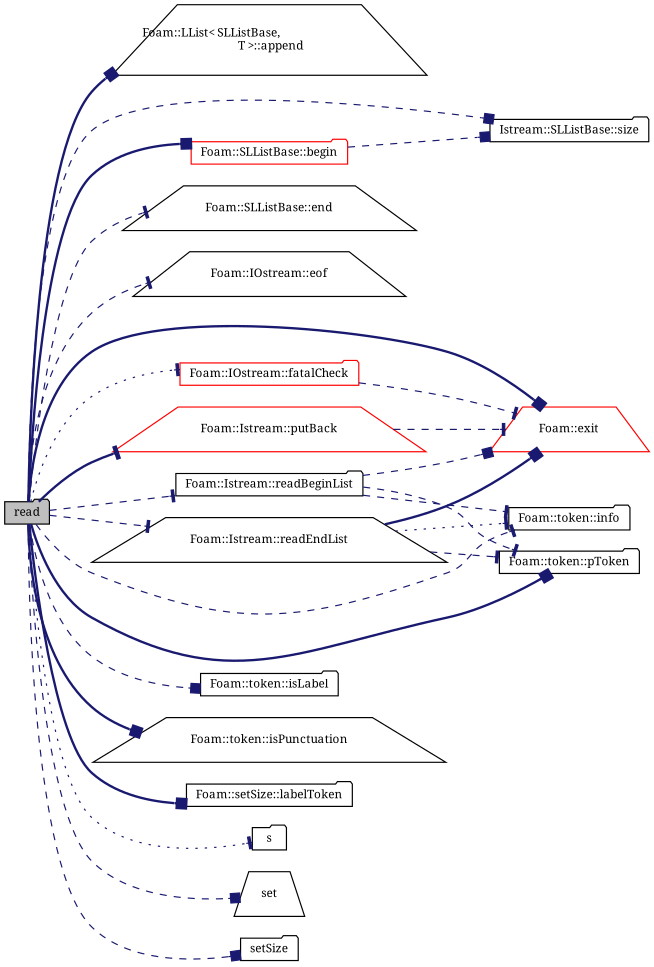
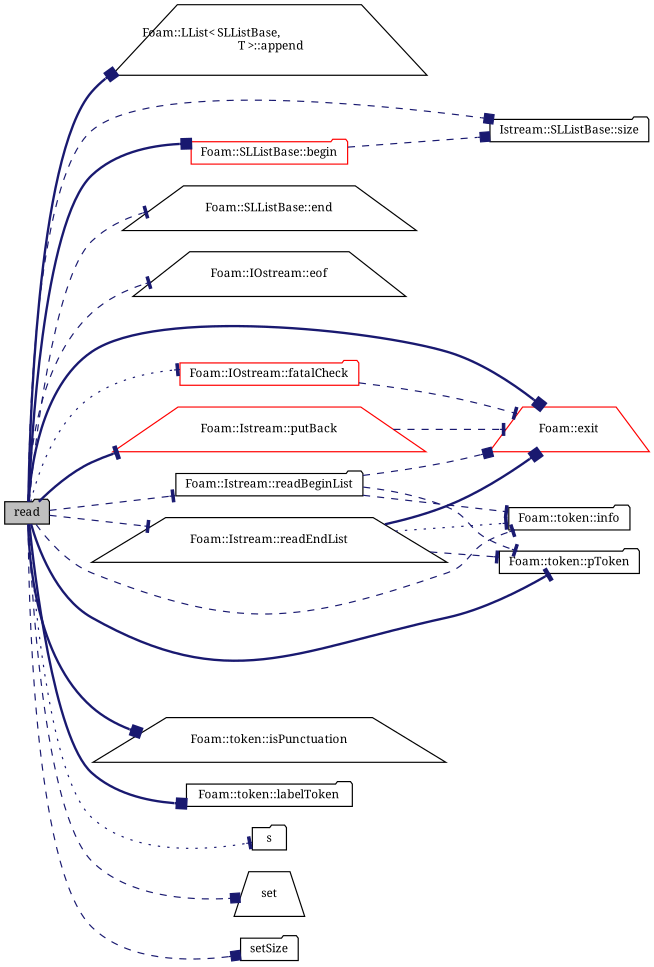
edge "read" -> "Foam::token::pToken": arrowhead box -> tee
node "Foam::token::isLabel": removed
node "Foam::setSize::labelToken": label "Foam::setSize::labelToken" -> "Foam::token::labelToken"
